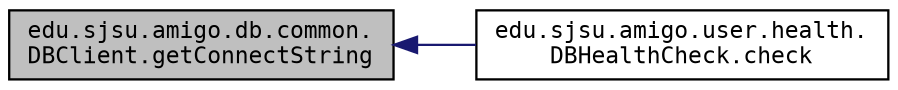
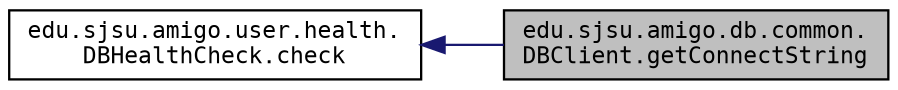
edge "edu.sjsu.amigo.user.health. DBHealthCheck.check" -> "edu.sjsu.amigo.db.common. DBClient.getConnectString": reversed
